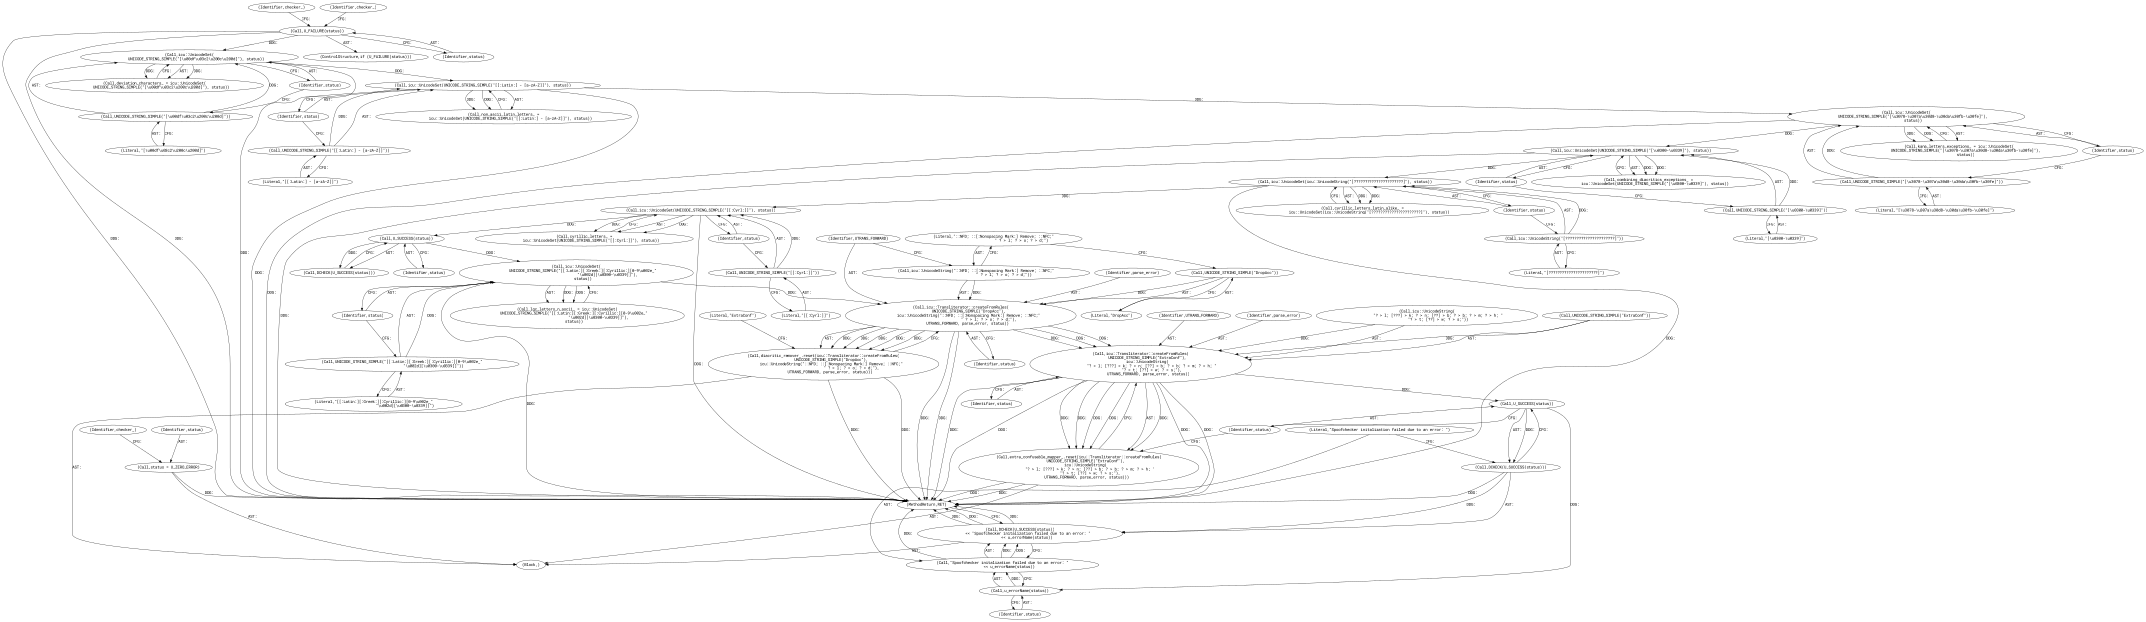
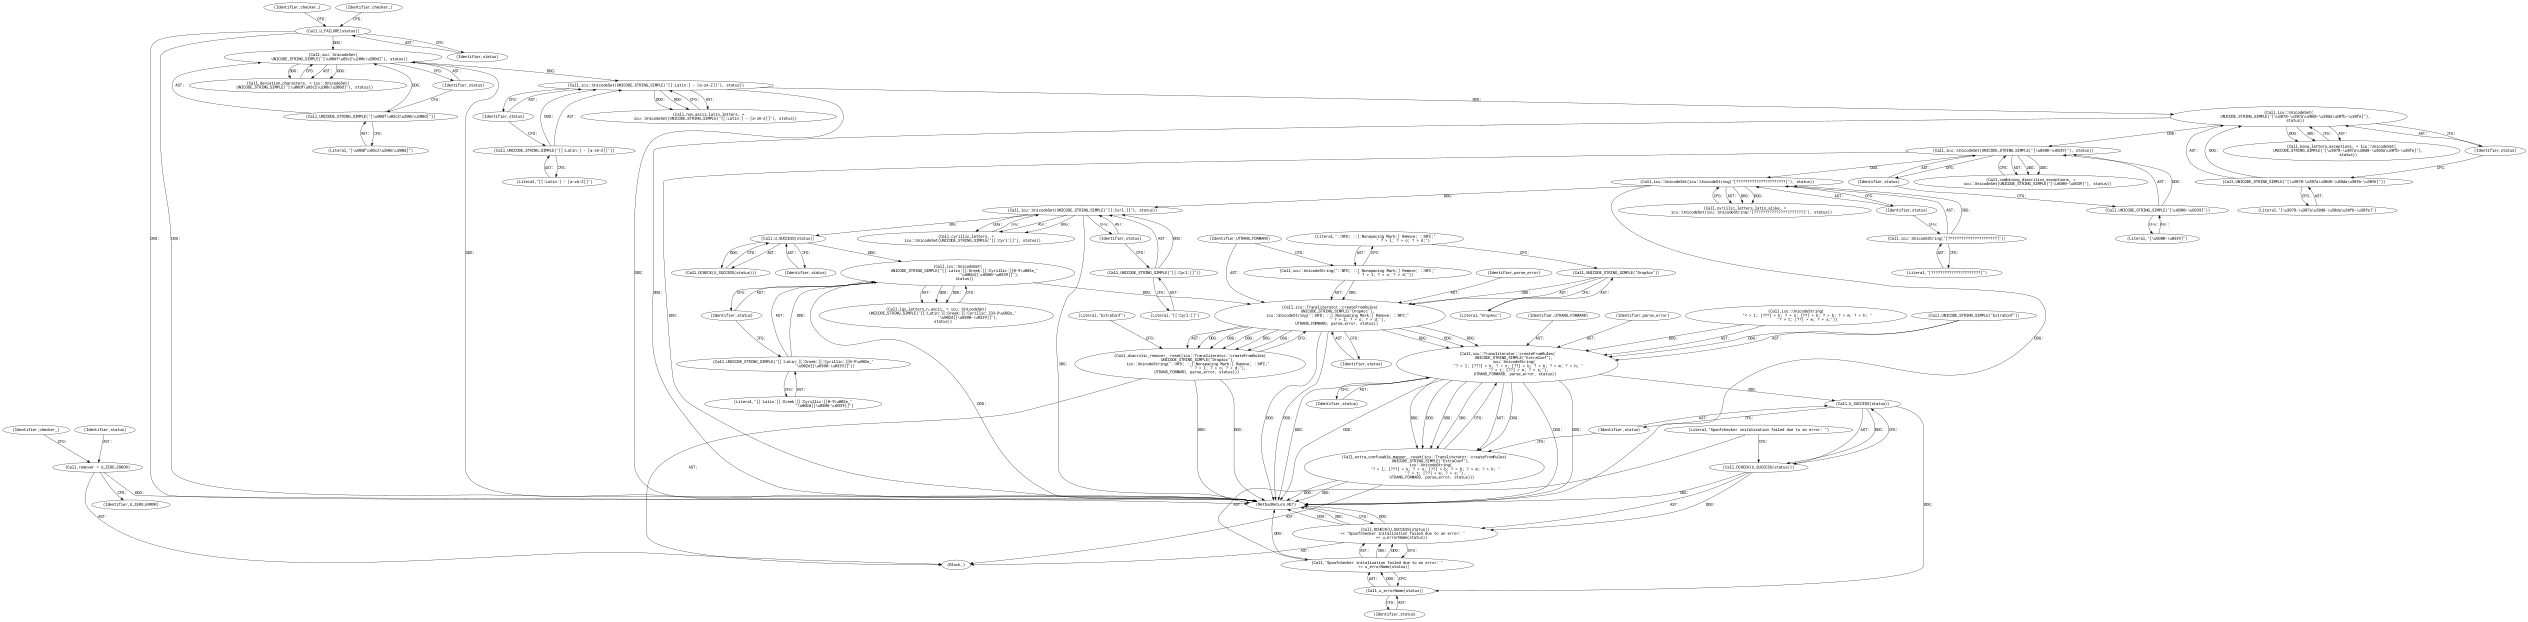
node "(ControlStructure,if (U_FAILURE(status)))": removed
node "(Call,status = U_ZERO_ERROR)": label "(Call,status = U_ZERO_ERROR)" -> "(Call,remover = U_ZERO_ERROR)"
node "(Identifier,U_ZERO_ERROR)": added
